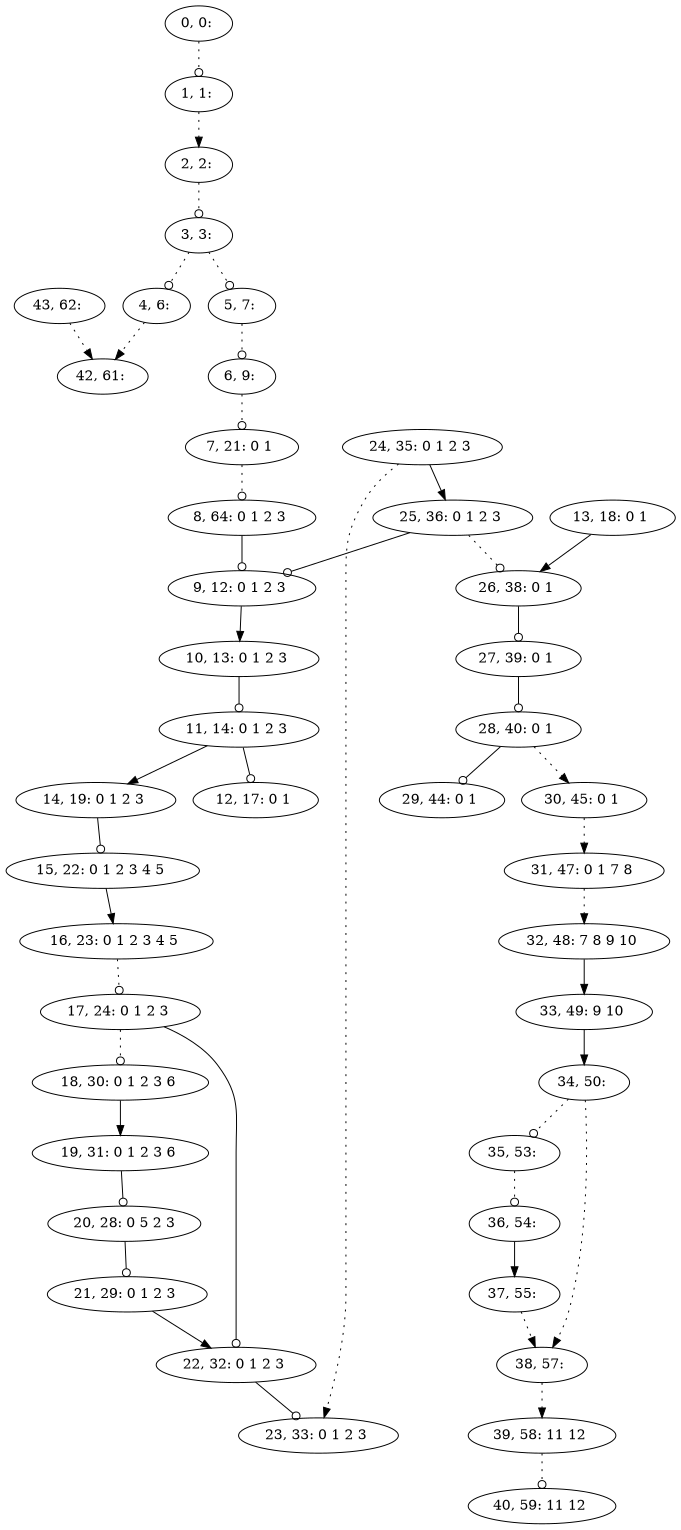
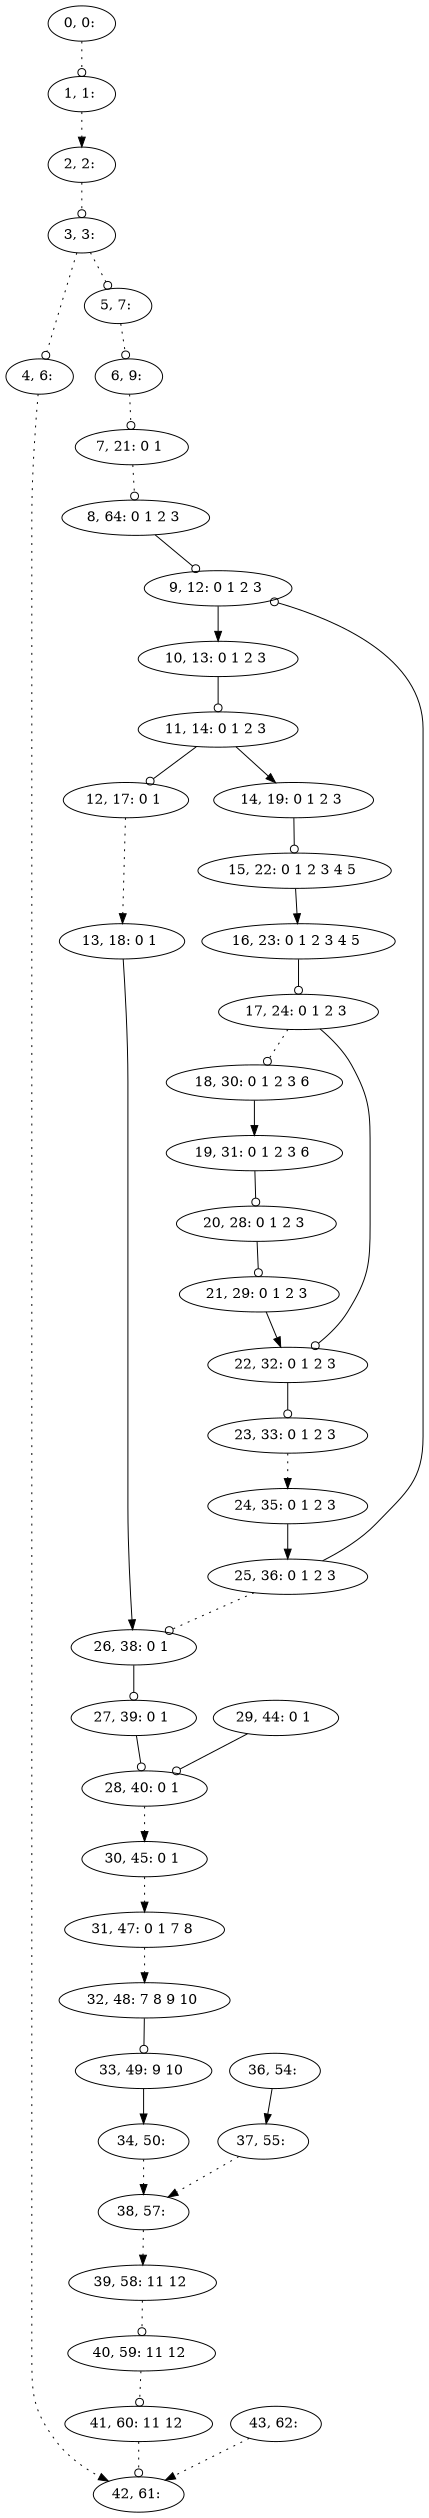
edge "28, 40: 0 1" -> "29, 44: 0 1": reversed
edge "12, 17: 0 1" -> "13, 18: 0 1": added
edge "24, 35: 0 1 2 3" -> "23, 33: 0 1 2 3": reversed
edge "32, 48: 7 8 9 10" -> "33, 49: 9 10": arrowhead normal -> odot
edge "16, 23: 0 1 2 3 4 5" -> "17, 24: 0 1 2 3": style dotted -> solid
node "35, 53:": removed
node "20, 28: 0 5 2 3": label "20, 28: 0 5 2 3" -> "20, 28: 0 1 2 3"
node "41, 60: 11 12": added
